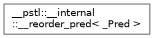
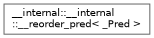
node "__pstl::__internal ::__reorder_pred< _Pred >": label "__pstl::__internal ::__reorder_pred< _Pred >" -> "__internal::__internal ::__reorder_pred< _Pred >"
